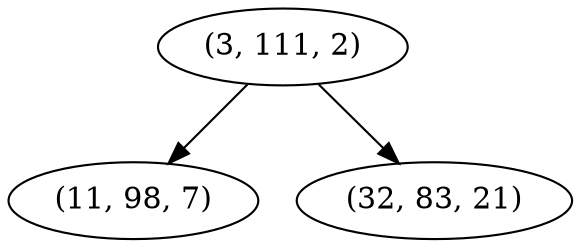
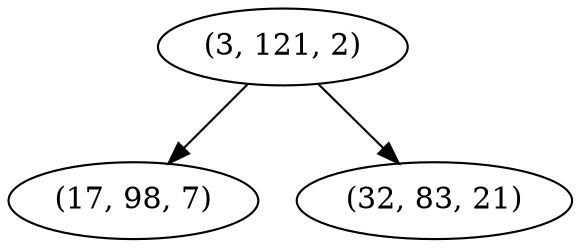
node "(3, 111, 2)": label "(3, 111, 2)" -> "(3, 121, 2)"
node "(11, 98, 7)": label "(11, 98, 7)" -> "(17, 98, 7)"
